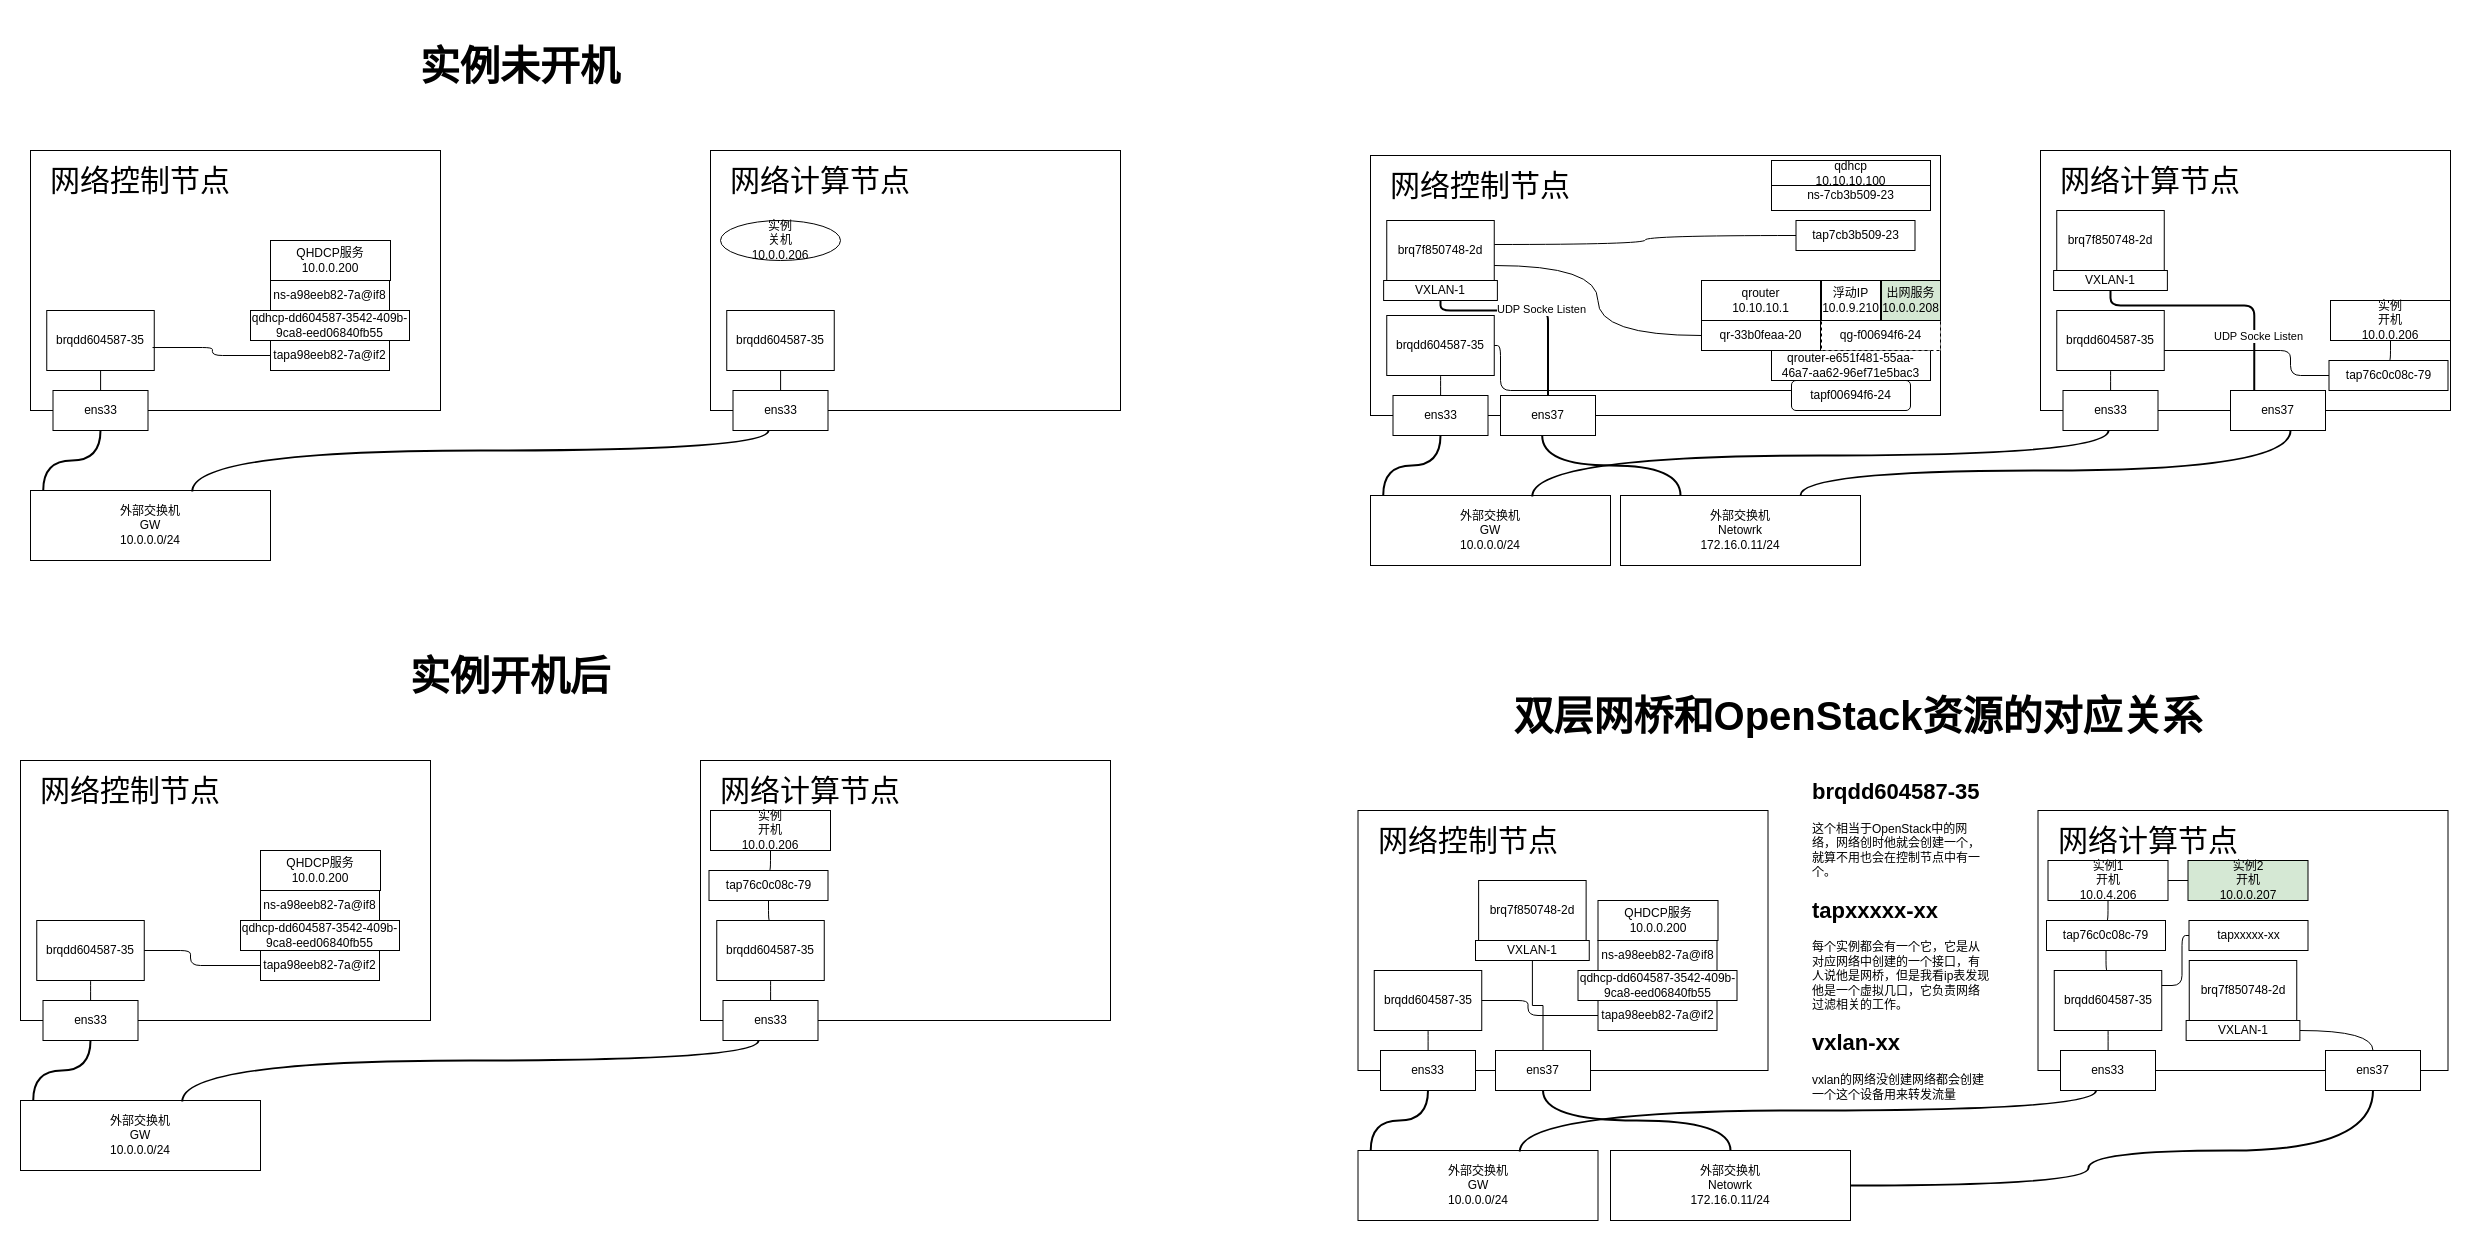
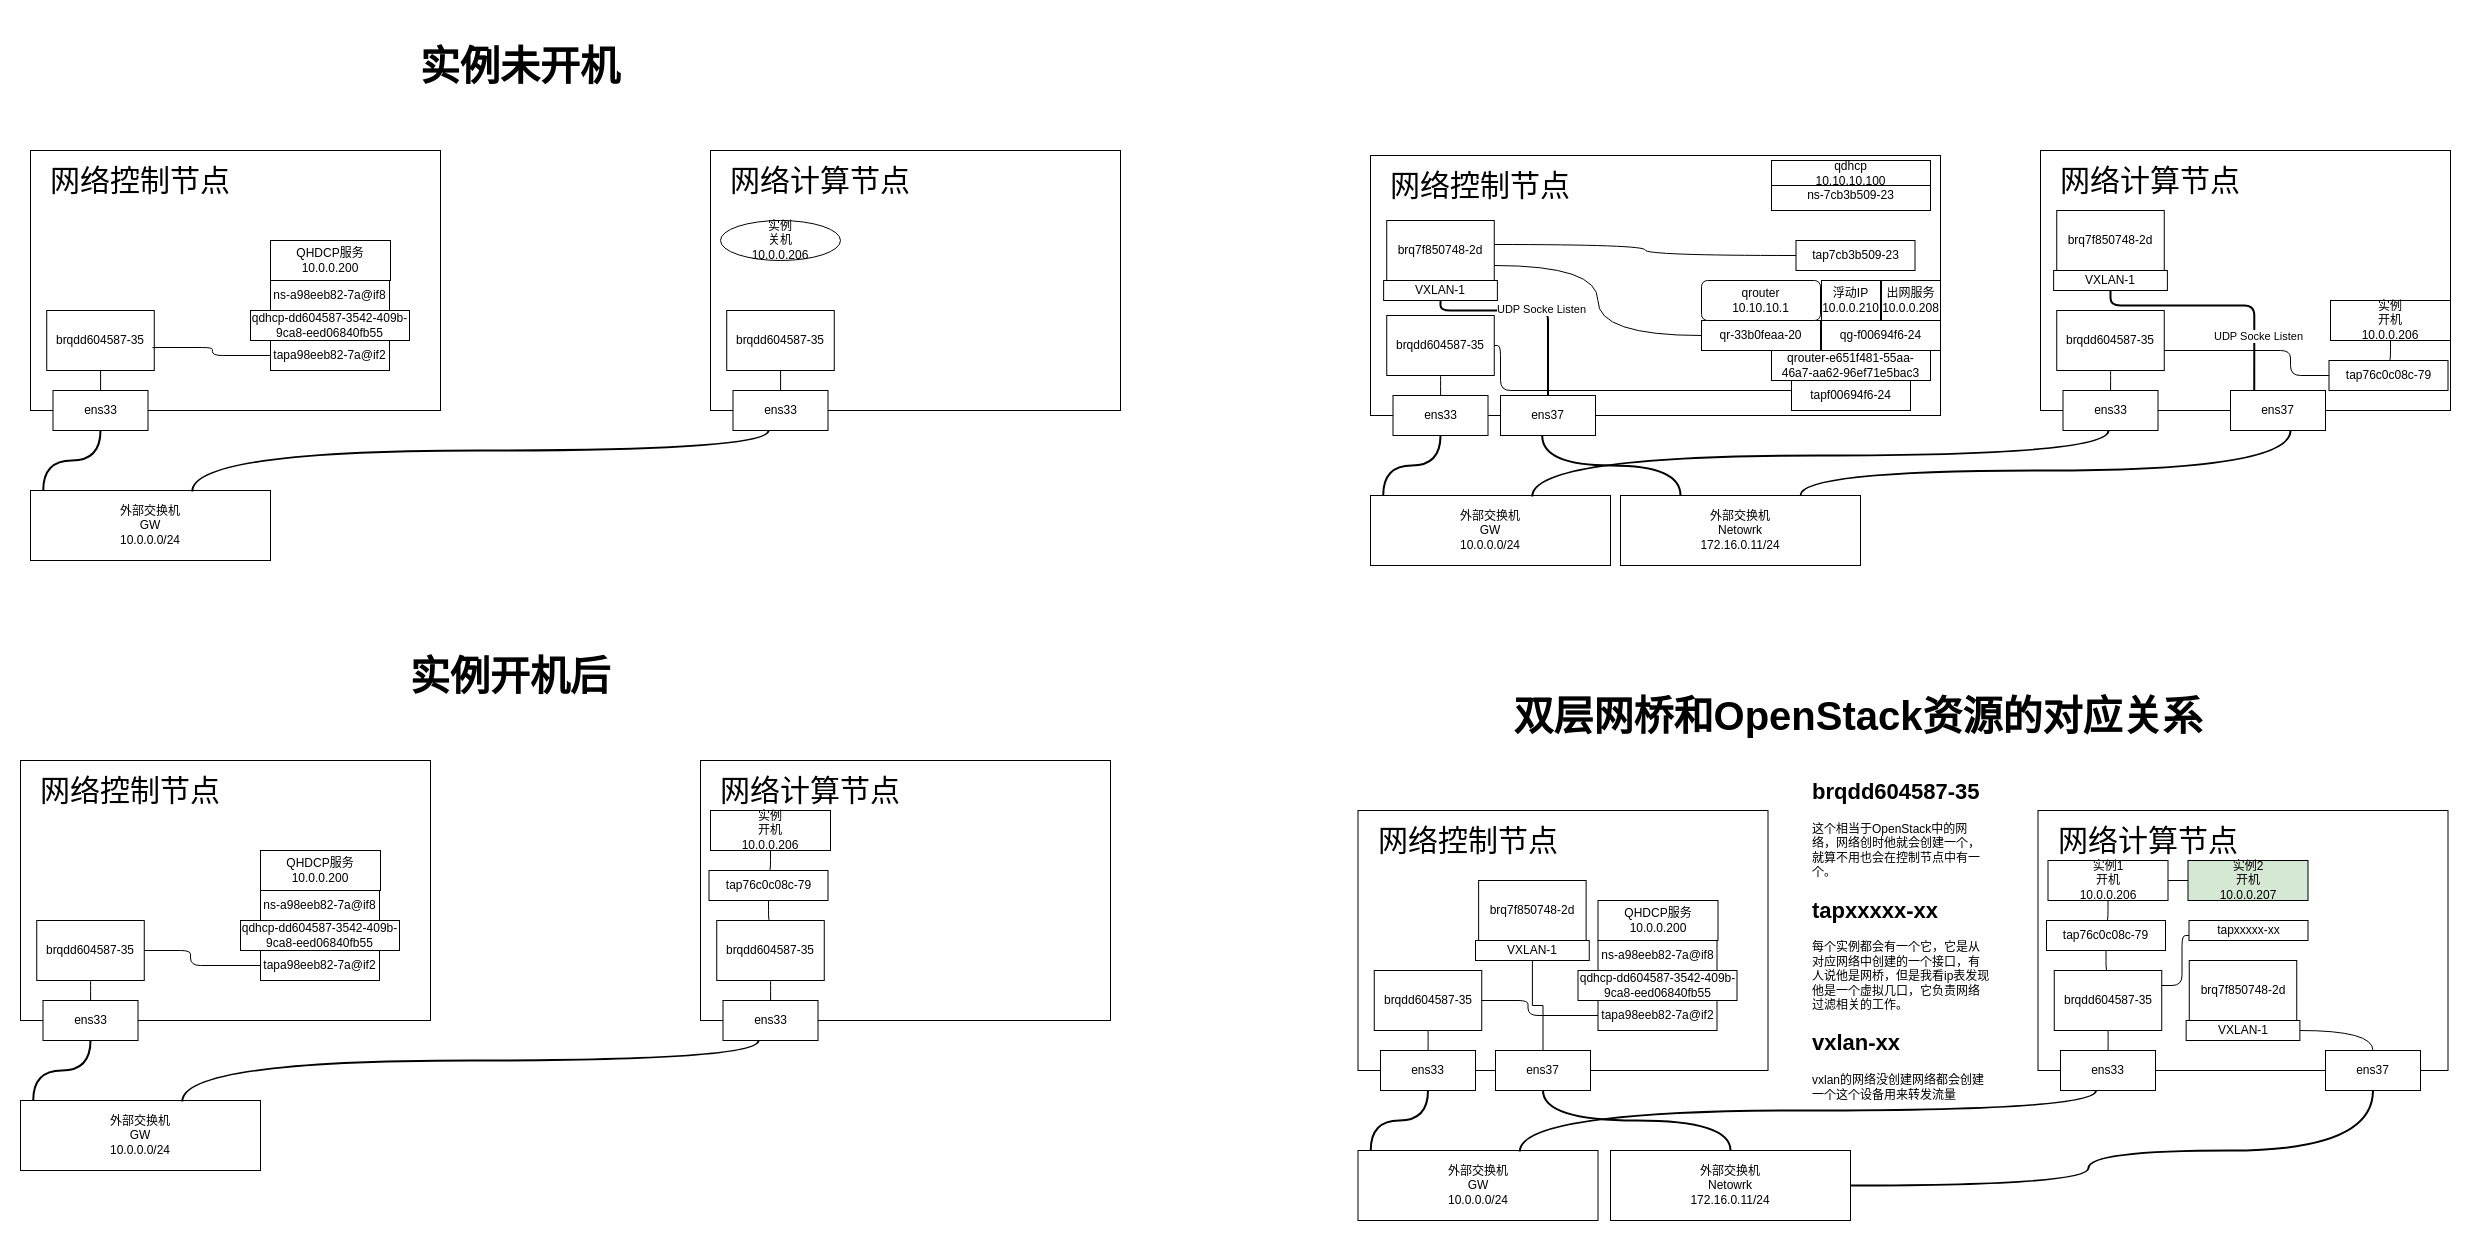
node "tap7cb3b509-23": moved (1856, 236) -> (1856, 256)
node "qrouter 10.10.10.1": shape rectangle -> rounded rectangle
node "浮动IP 10.0.9.210": label "浮动IP 10.0.9.210" -> "浮动IP 10.0.0.210"
node "出网服务 10.0.0.208": fillcolor #d5e8d4 -> #ffffff
node "qg-f00694f6-24": style dashed -> solid
node "tapf00694f6-24": shape rounded rectangle -> rectangle
node "实例1 开机 10.0.4.206": label "实例1 开机 10.0.4.206" -> "实例1 开机 10.0.0.206"
node "tapxxxxx-xx": size 119x30 -> 119x20
